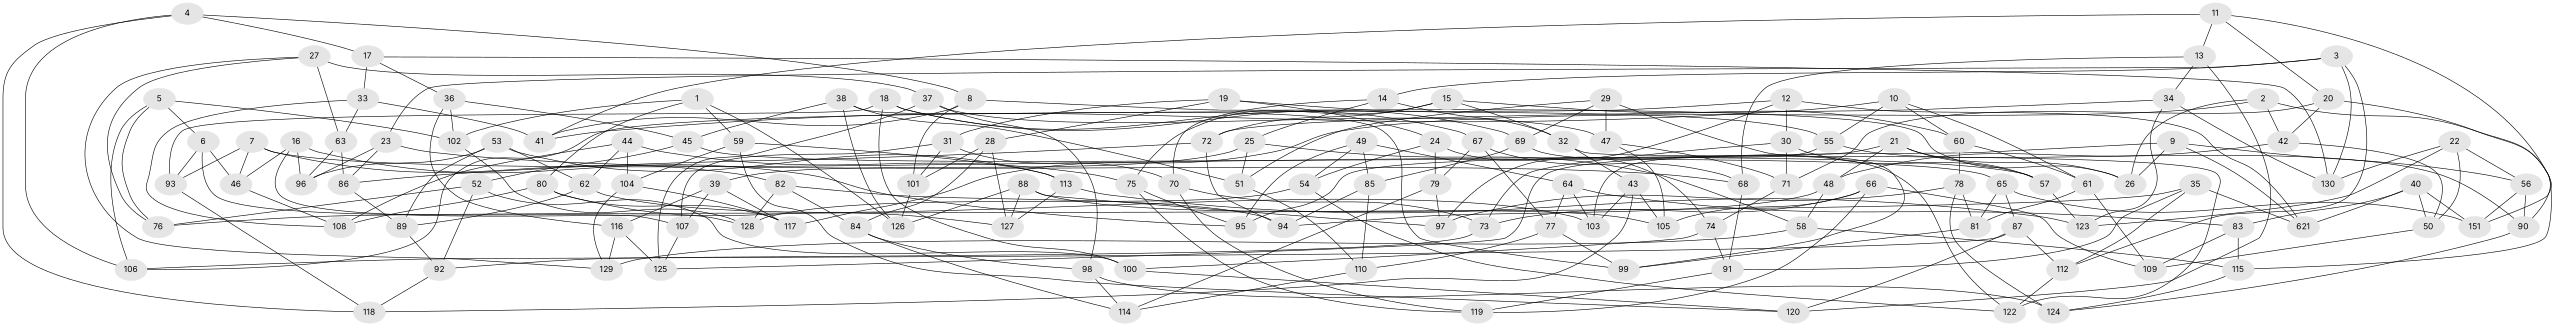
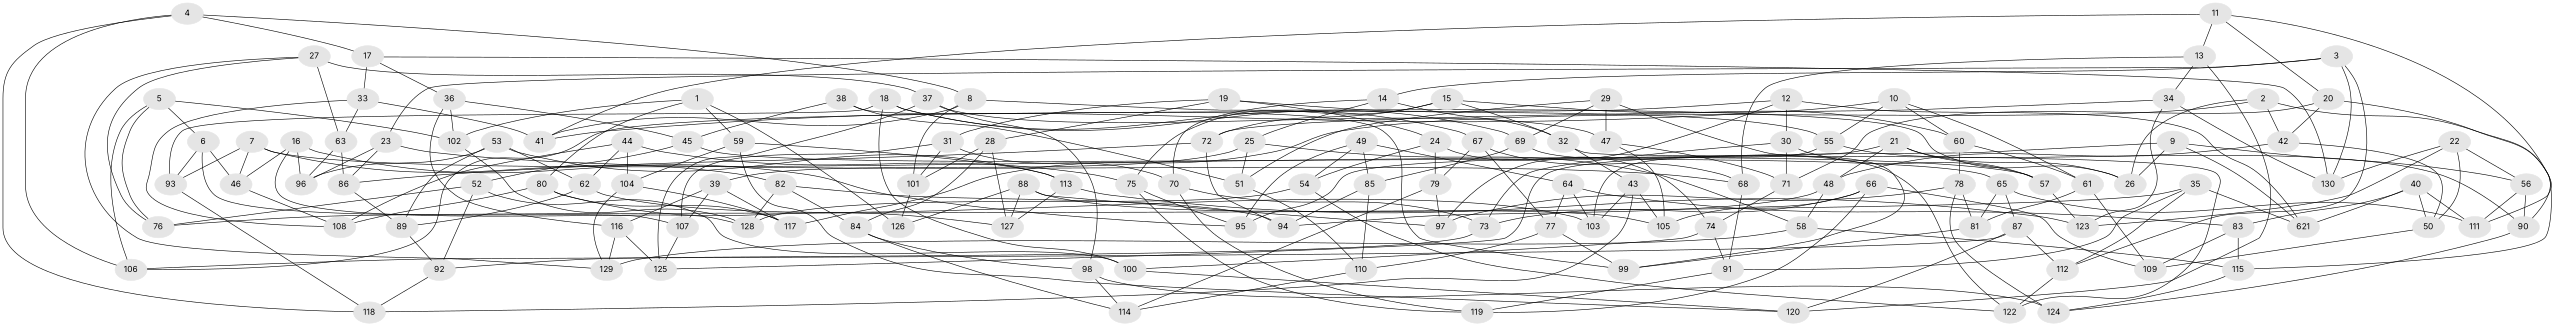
edge "38" -- "126": removed
node "151": label "151" -> "111"
